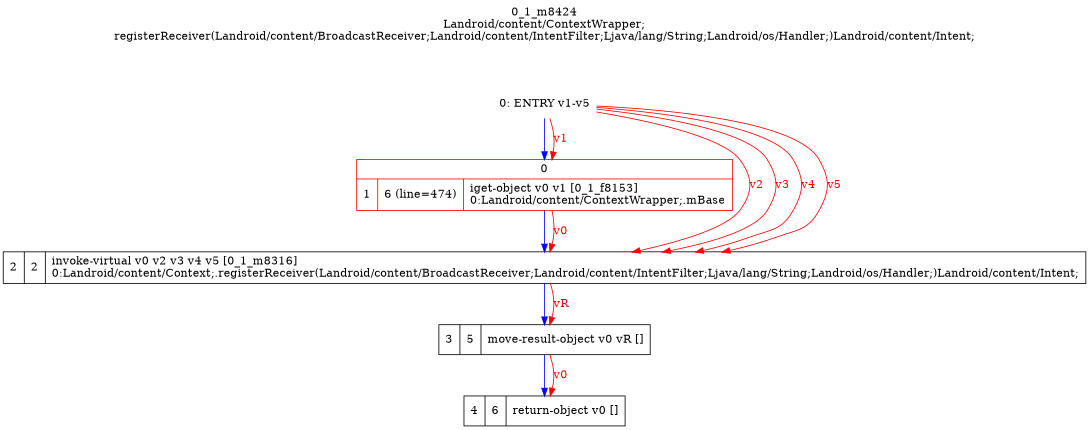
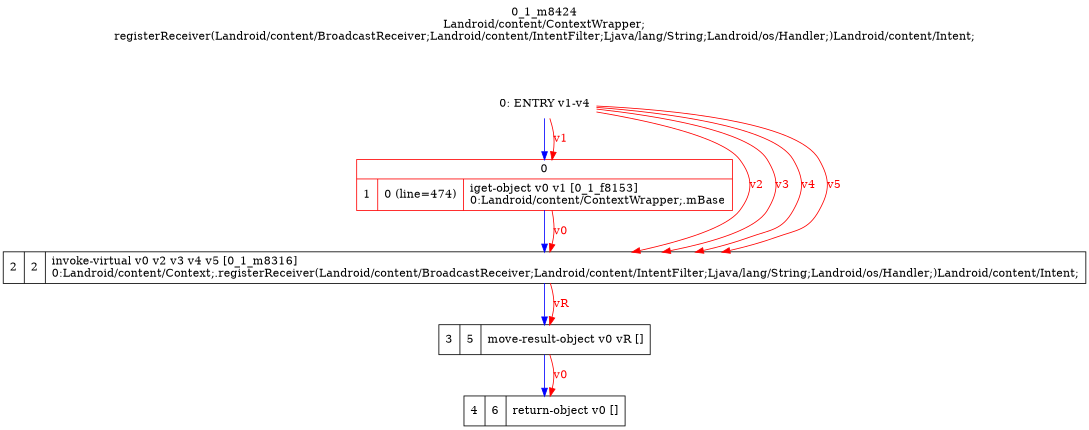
node "0: ENTRY v1-v5": label "0: ENTRY v1-v5" -> "0: ENTRY v1-v4"
node "0": text "6 (line=474)" -> "0 (line=474)"
